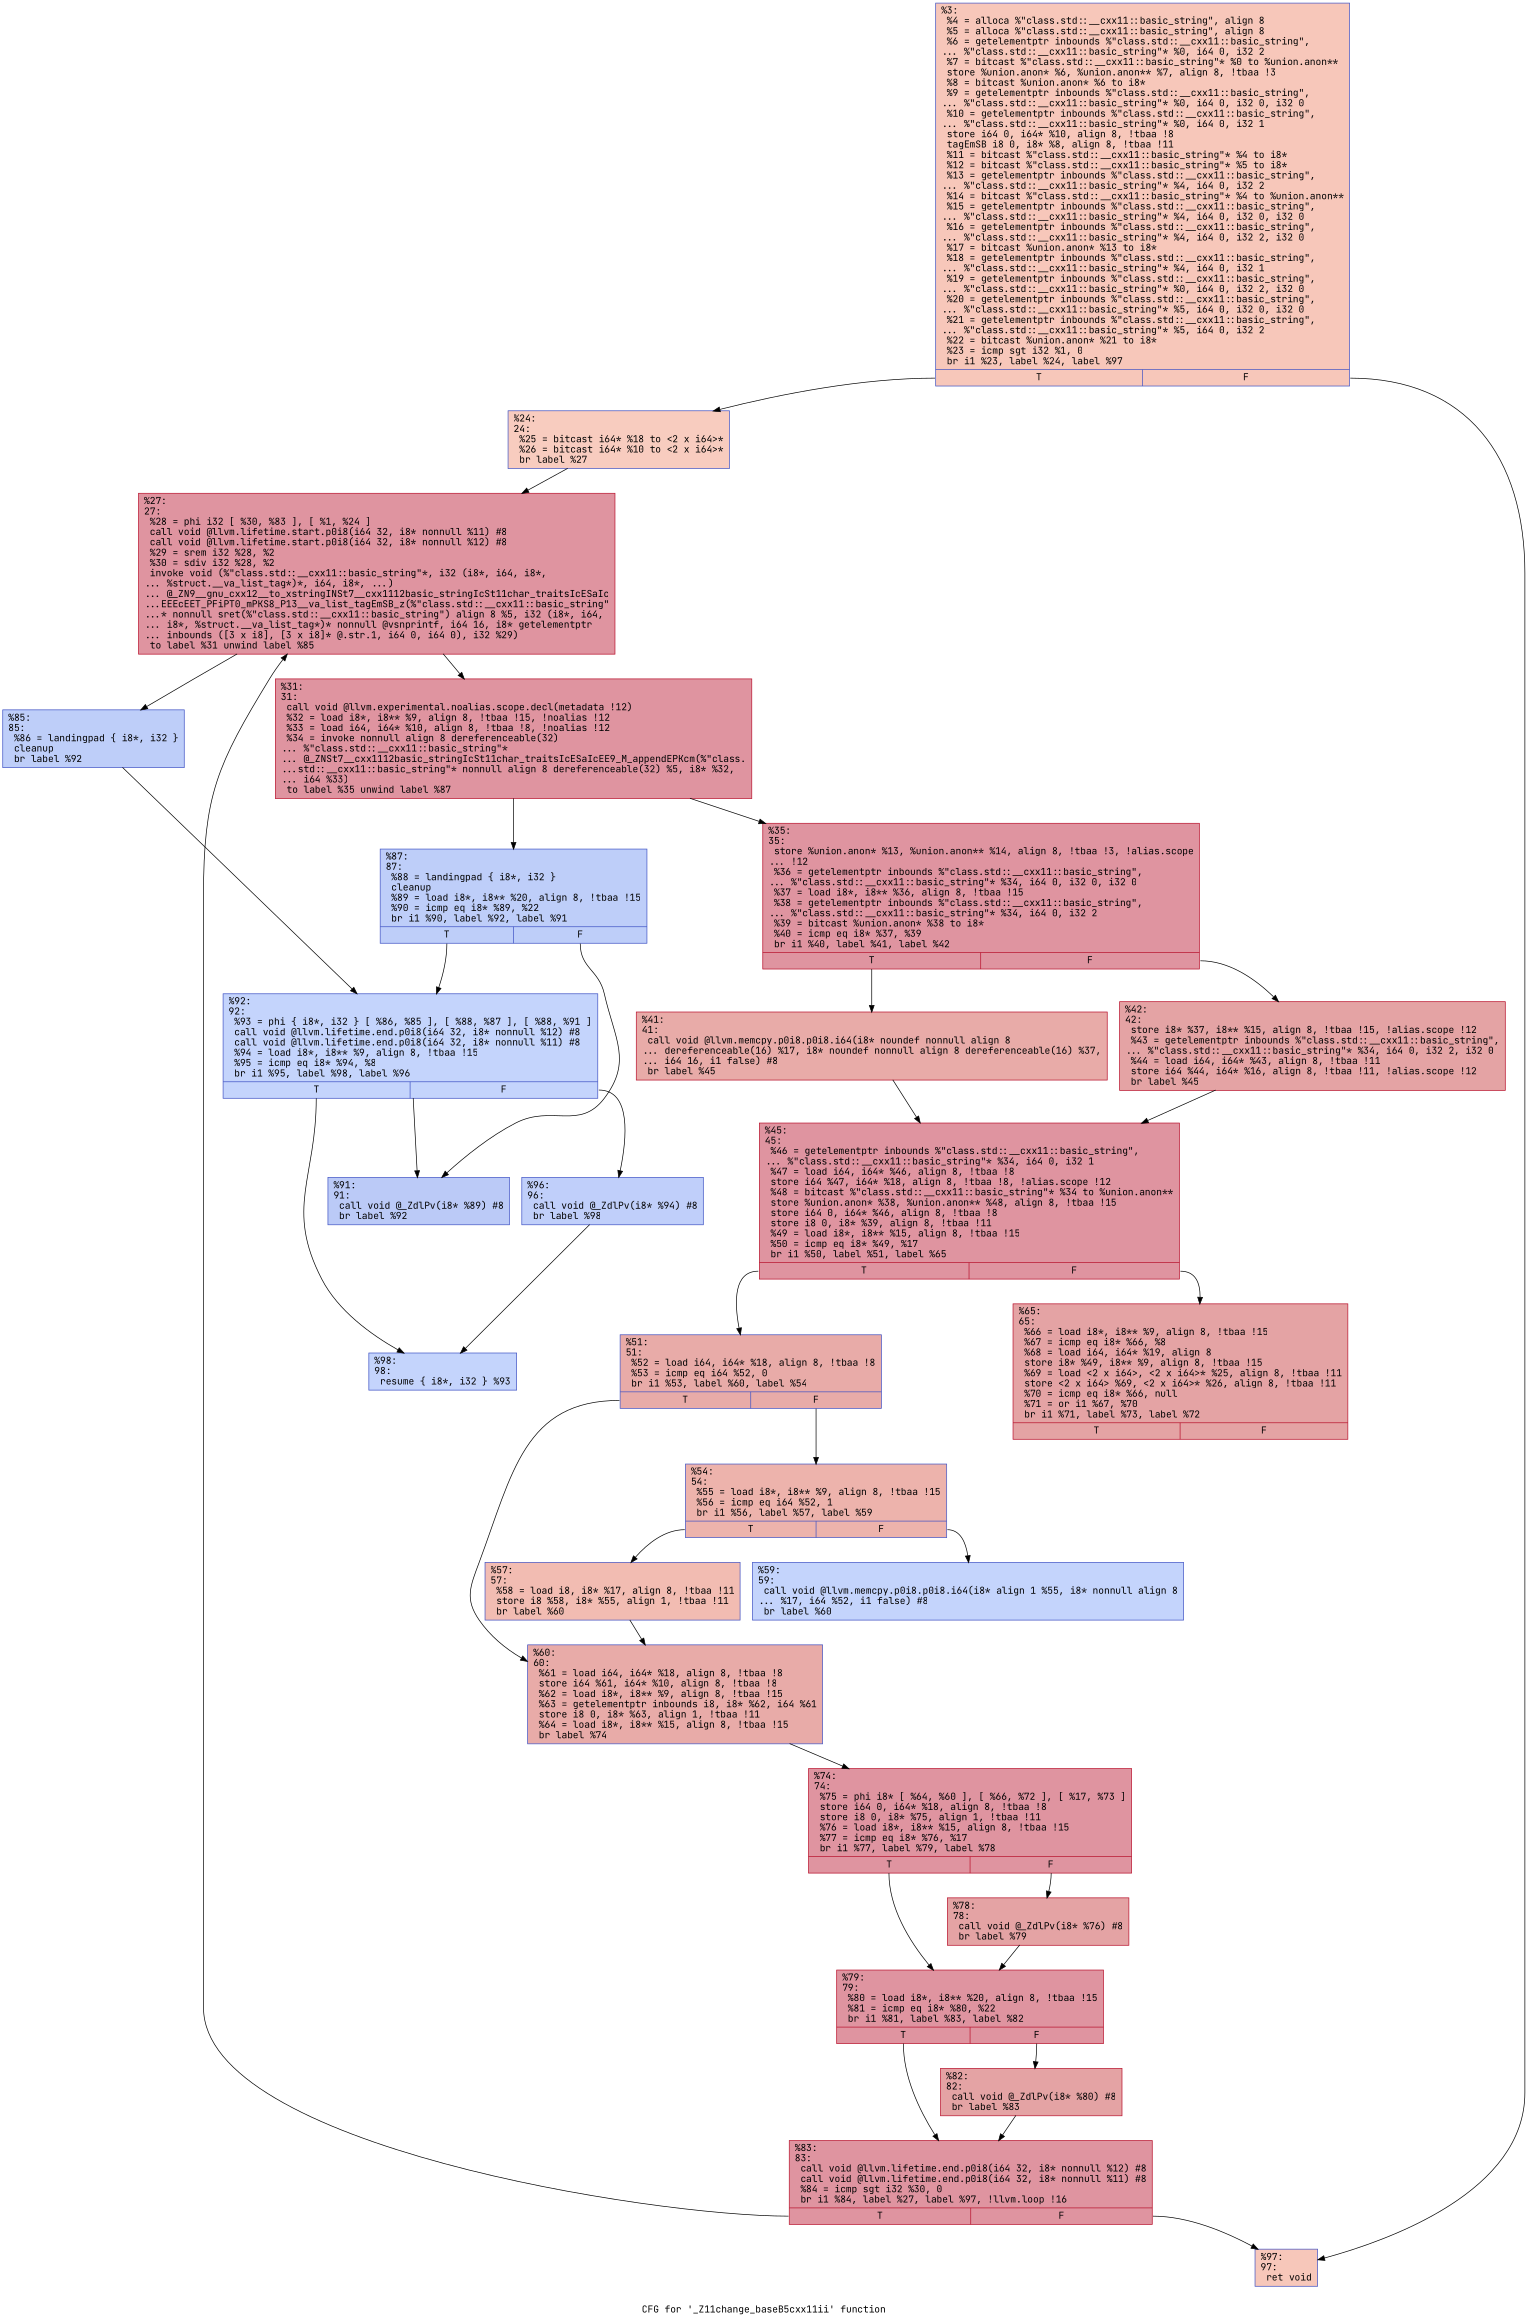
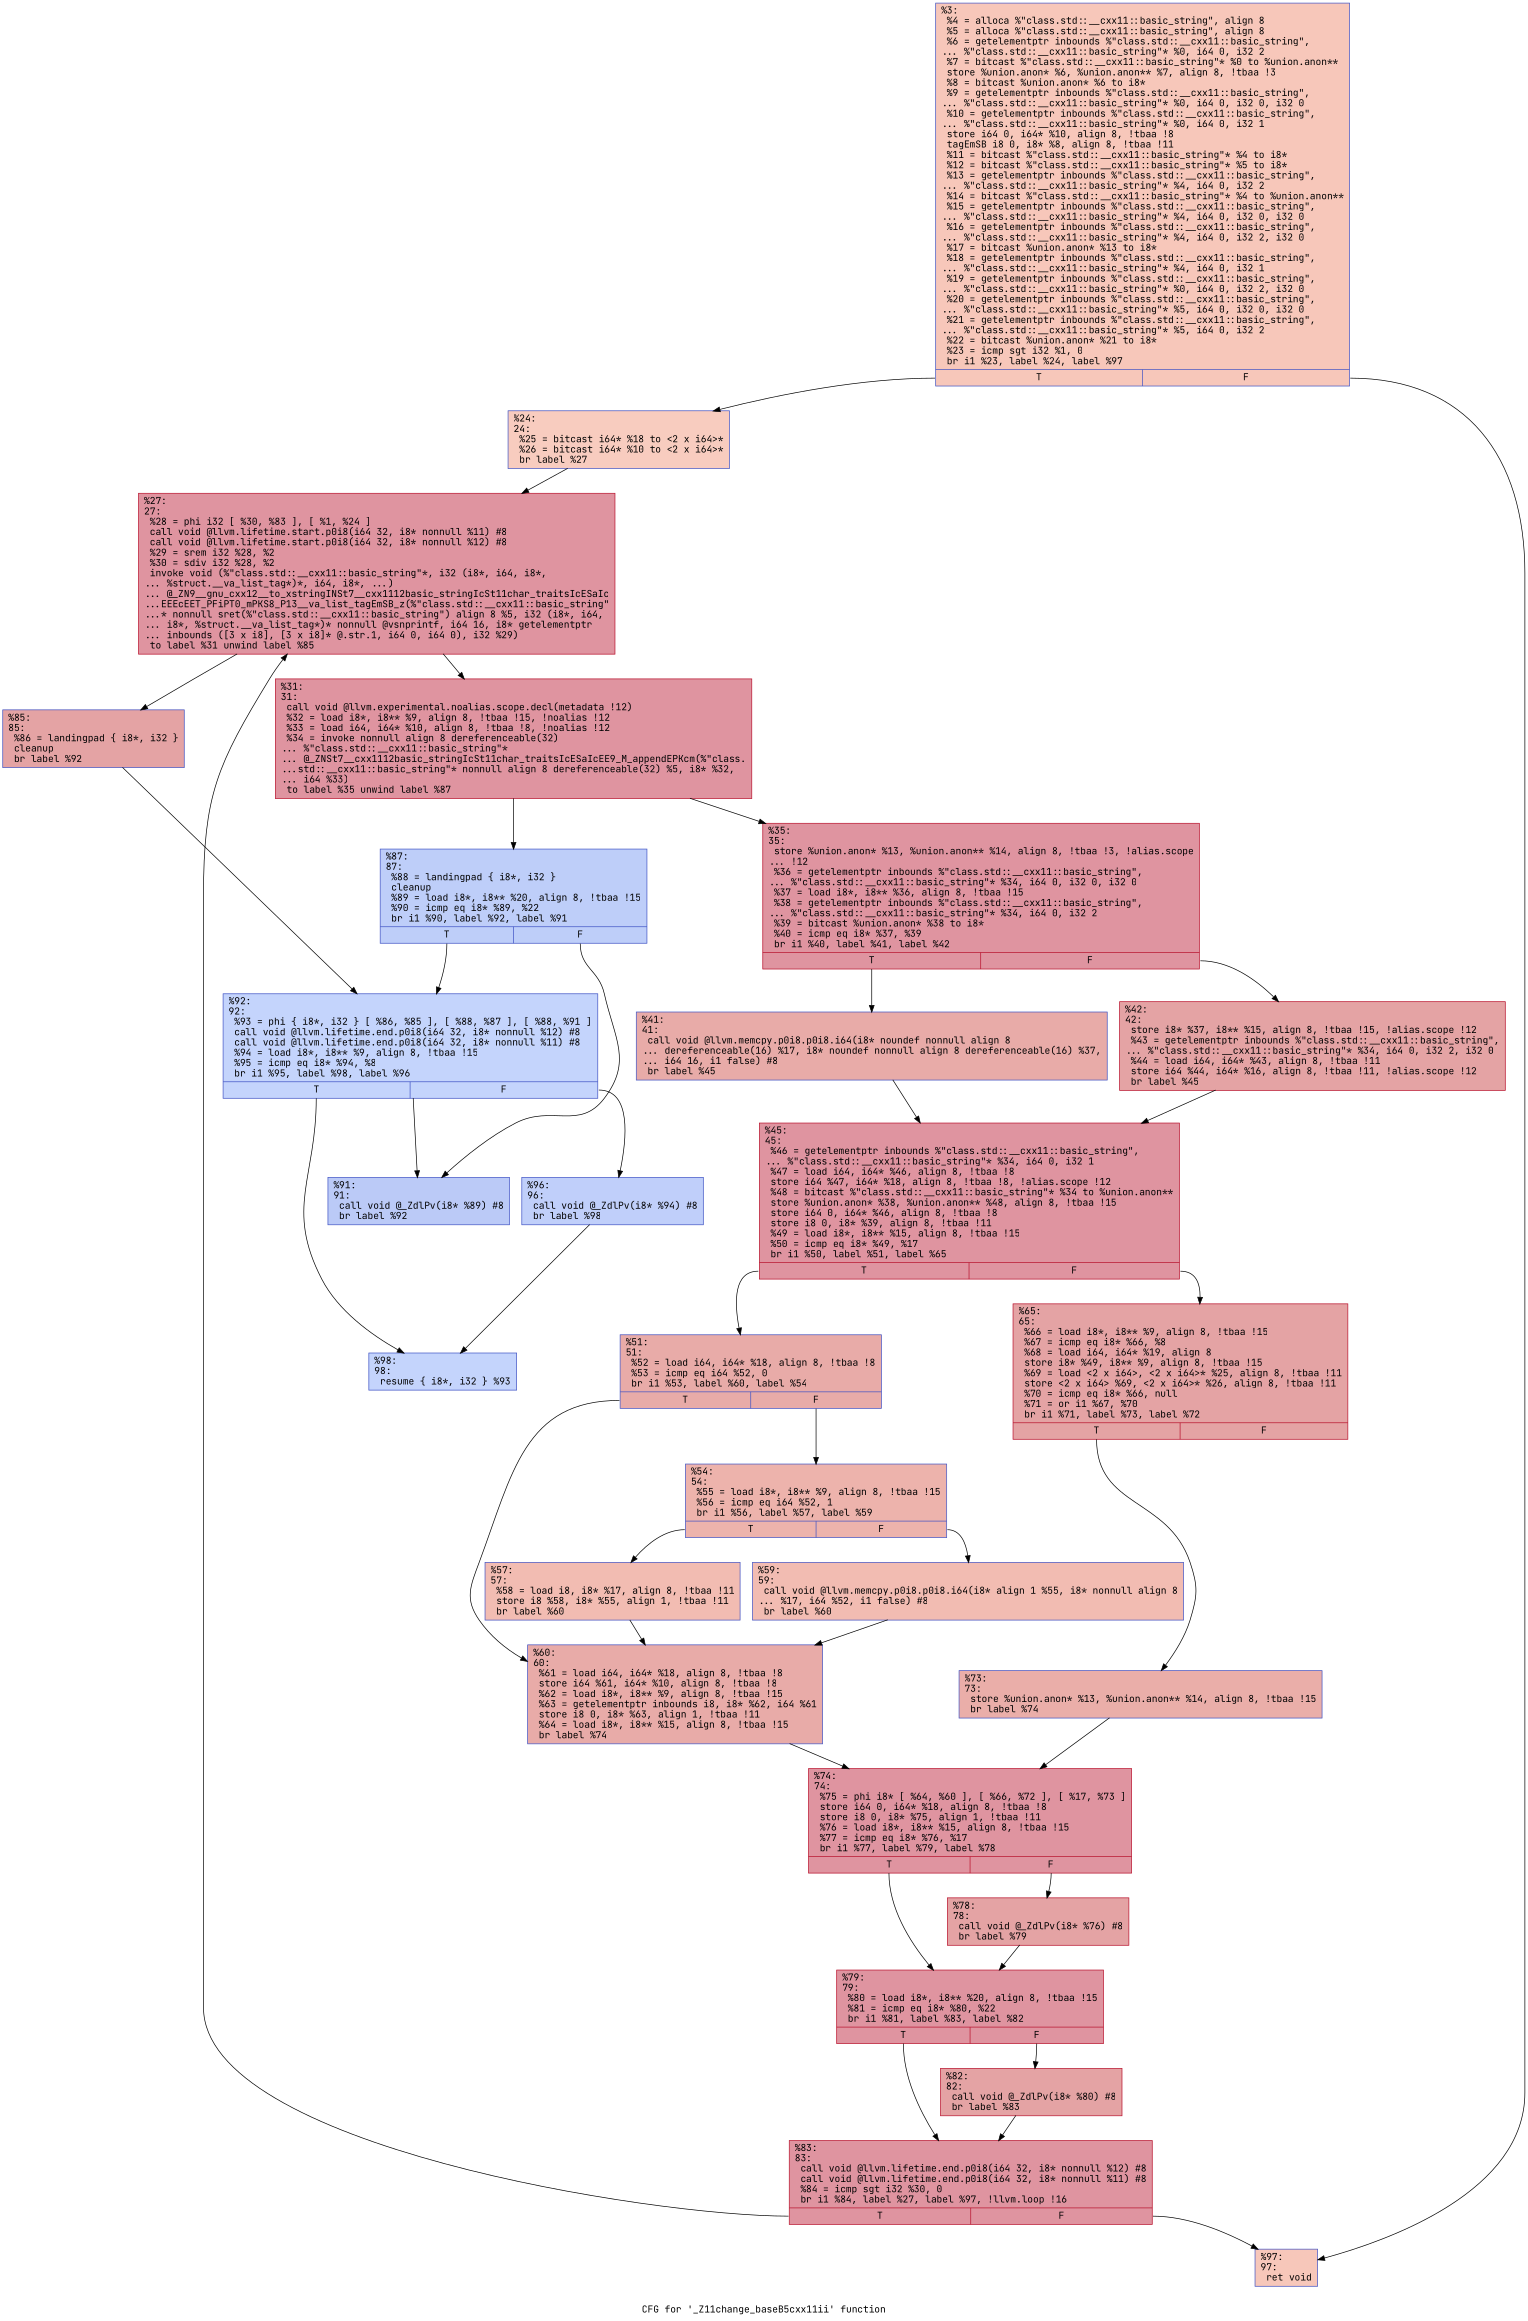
node "%85:": fillcolor #6c8ff170 -> #c32e3170
node "%41:": color #b70d28ff -> #3d50c3ff
node "%59:": fillcolor #7a9df870 -> #e1675170
edge "%59:" -> "%60:": added
node "%73:": added
